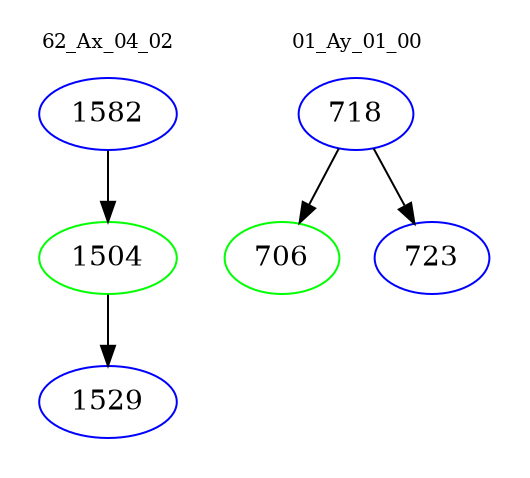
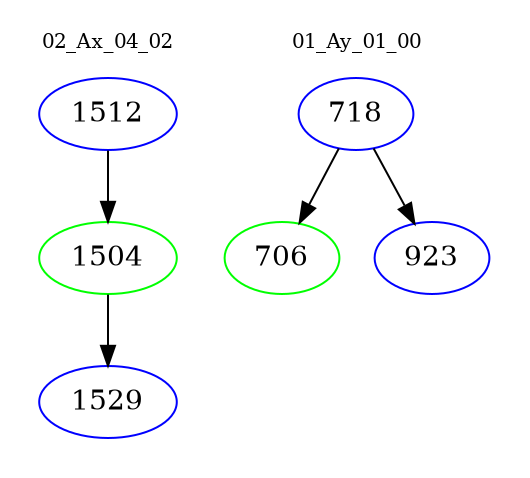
cluster "62_Ax_04_02": label "62_Ax_04_02" -> "02_Ax_04_02"
node "1582": label "1582" -> "1512"
node "723": label "723" -> "923"
